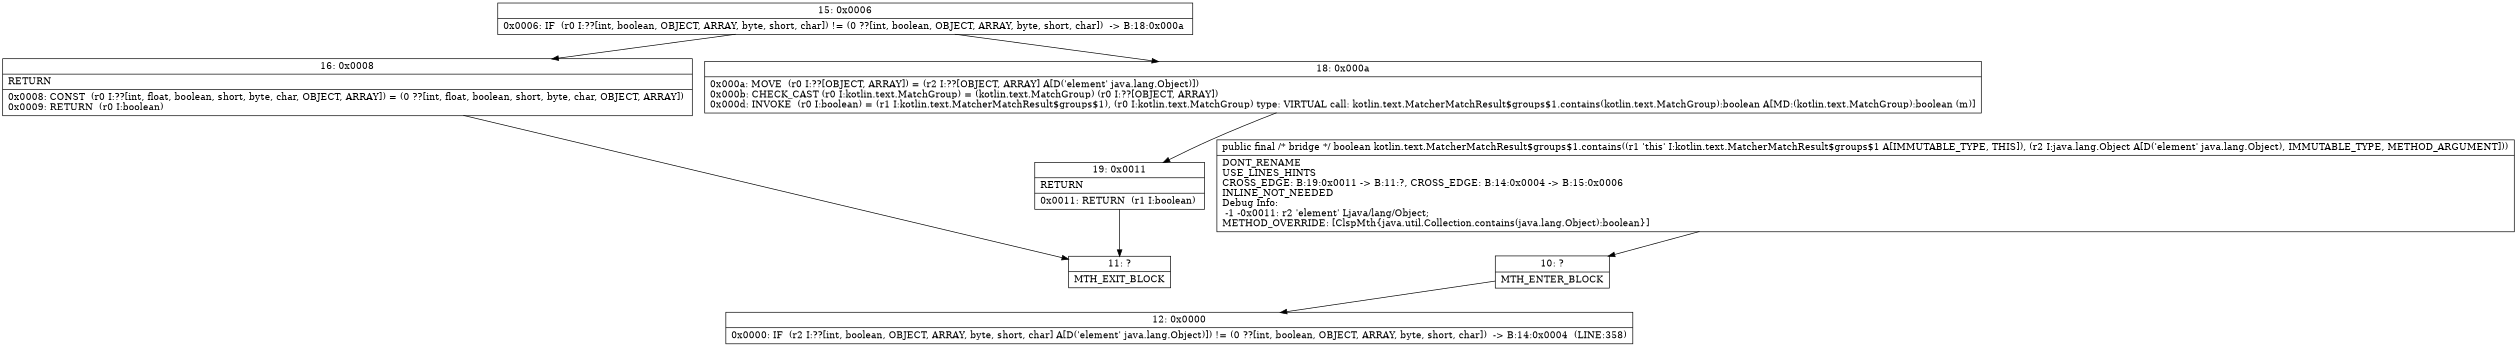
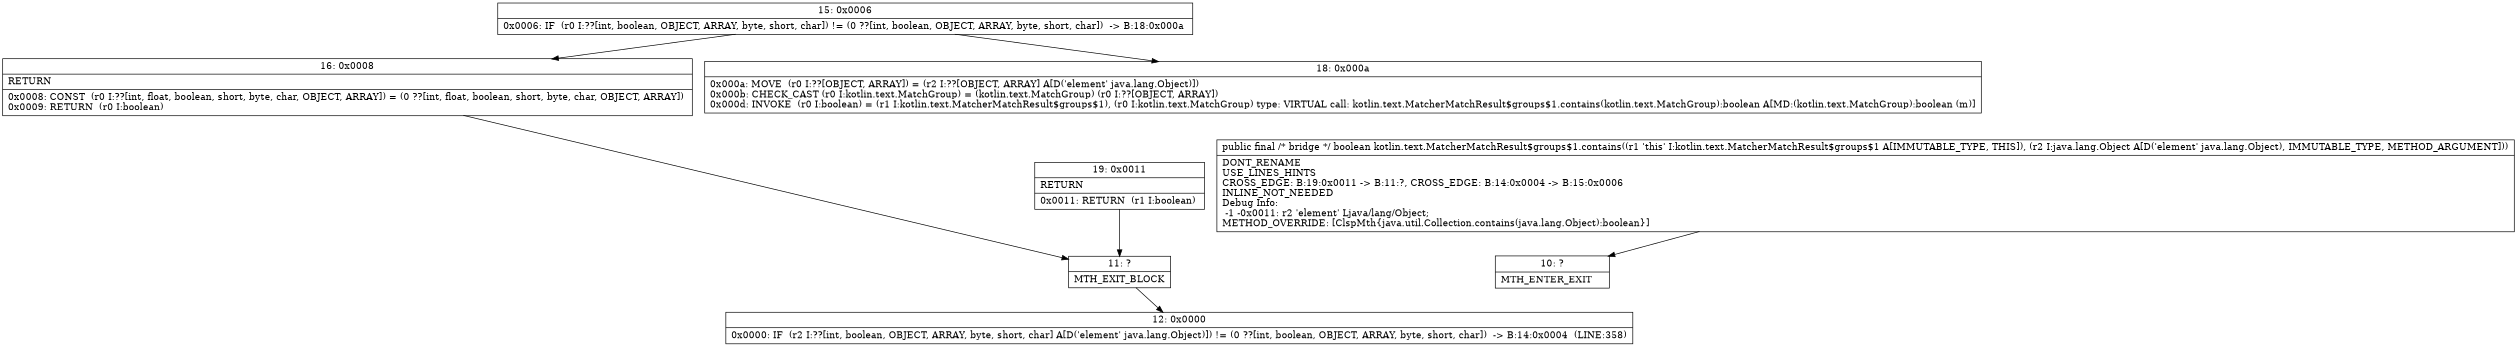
edge "18: 0x000a" -> "19: 0x0011": removed
node "10: ?": text "MTH_ENTER_BLOCK" -> "MTH_ENTER_EXIT"
edge "10: ?" -> "12: 0x0000": now "11: ?" -> "12: 0x0000"
